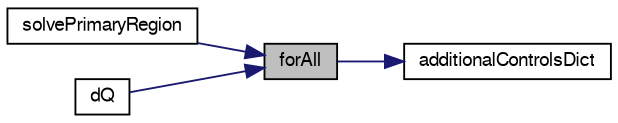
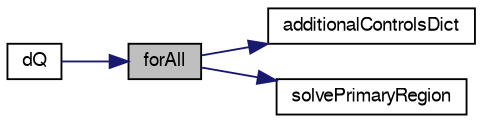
edge "solvePrimaryRegion" -> "forAll": reversed
